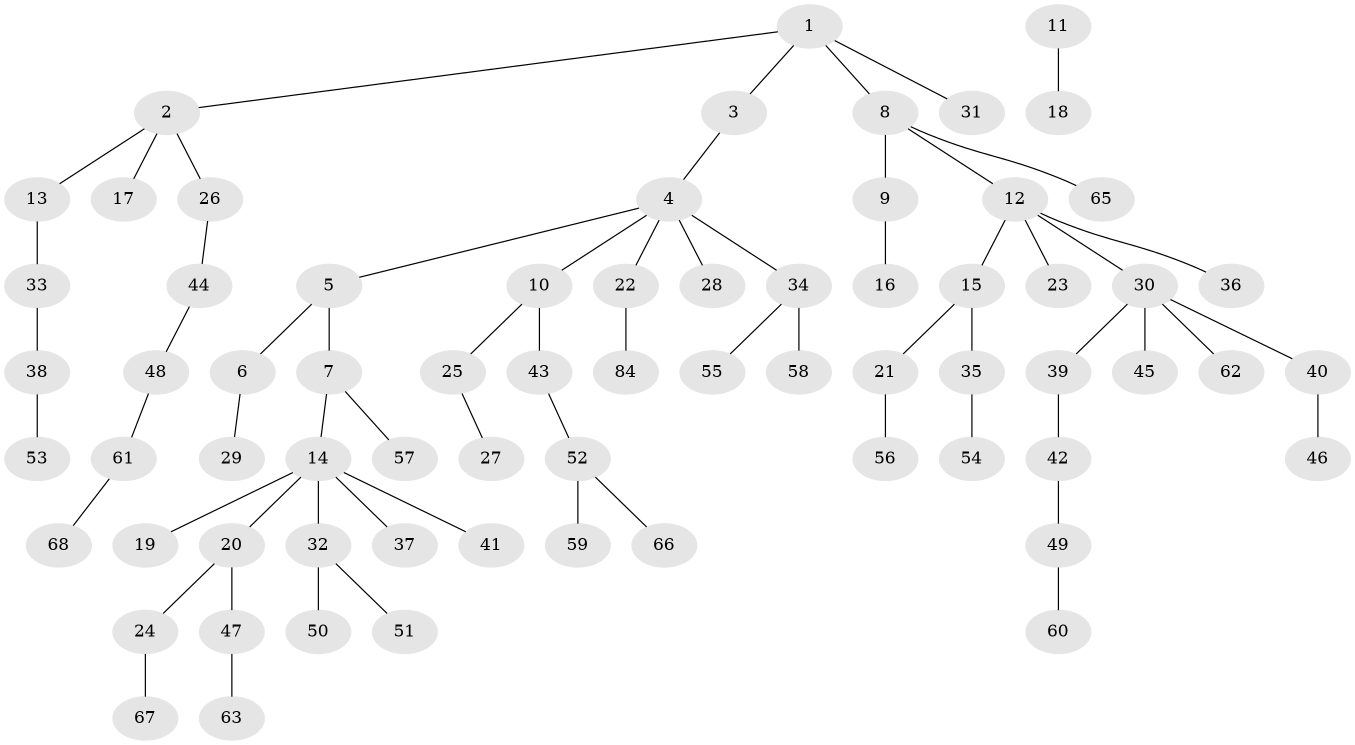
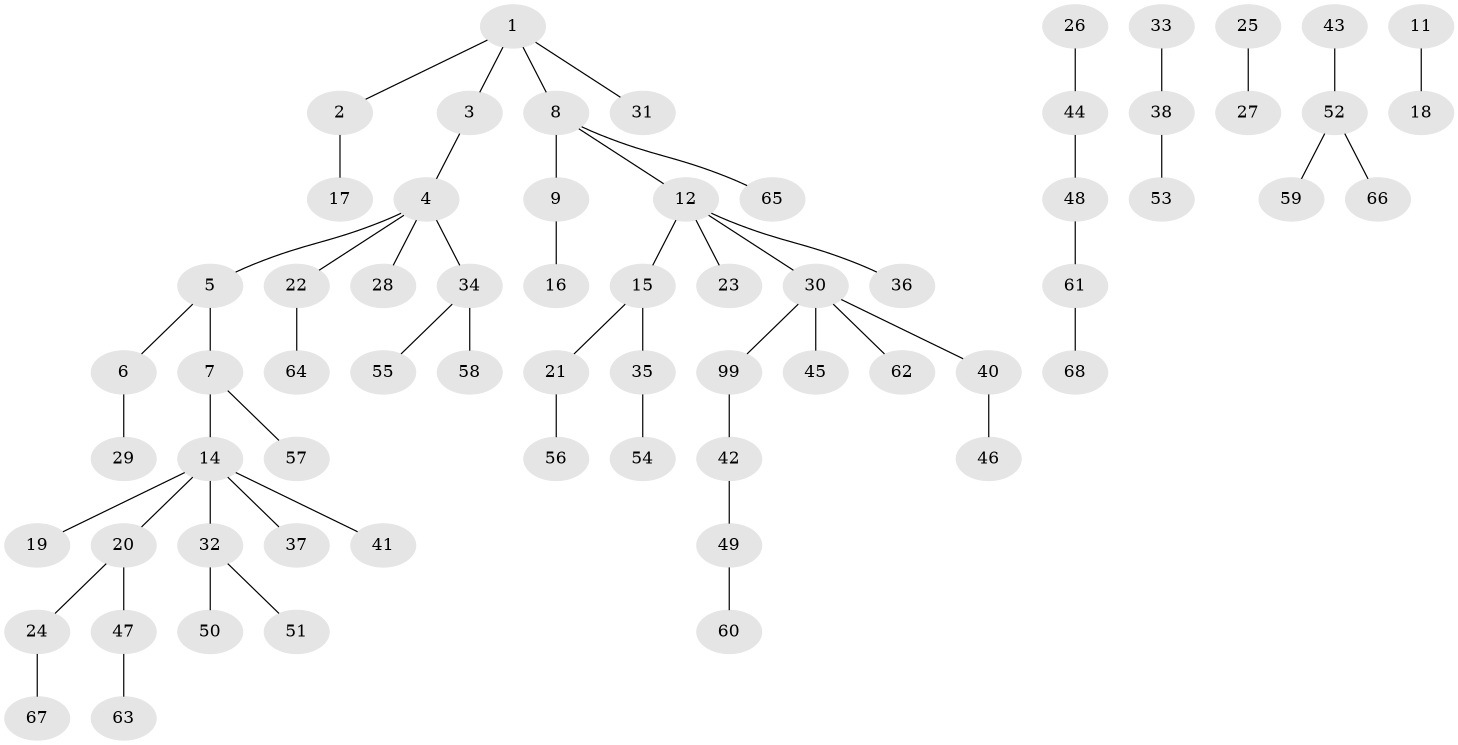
edge "2" -- "26": removed
node "13": removed
node "10": removed
node "84": label "84" -> "64"
node "39": label "39" -> "99"
